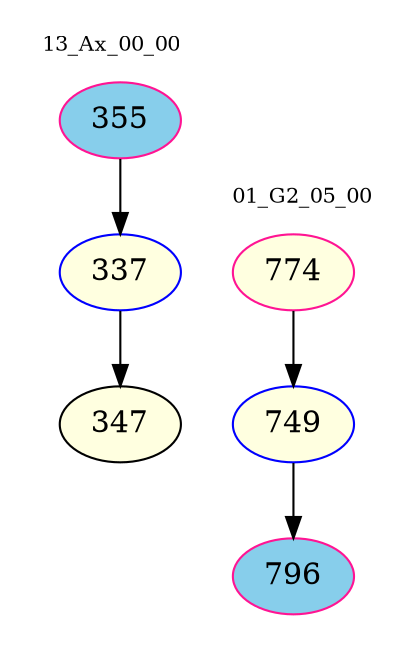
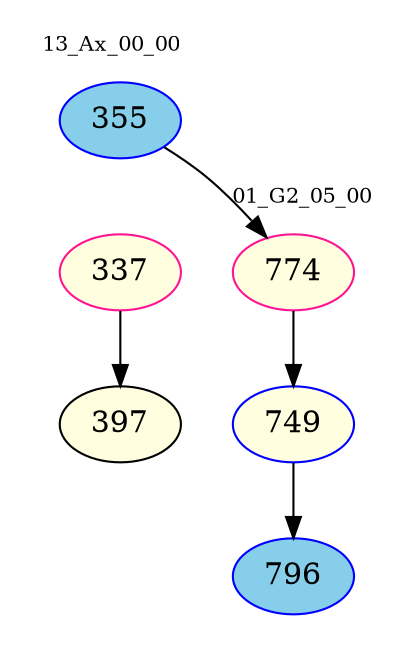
node "355": color deeppink -> blue
edge "355" -> "337": now "355" -> "774"
node "337": color blue -> deeppink
node "347": label "347" -> "397"
node "796": color deeppink -> blue
